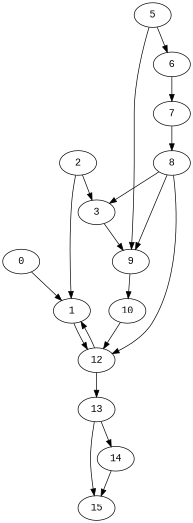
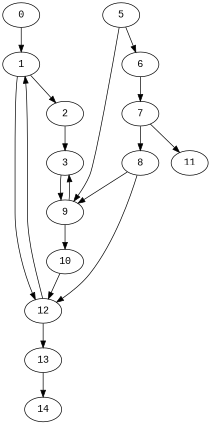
node "11": added
edge "8" -> "3": now "9" -> "3"
edge "2" -> "1": reversed
node "15": removed
